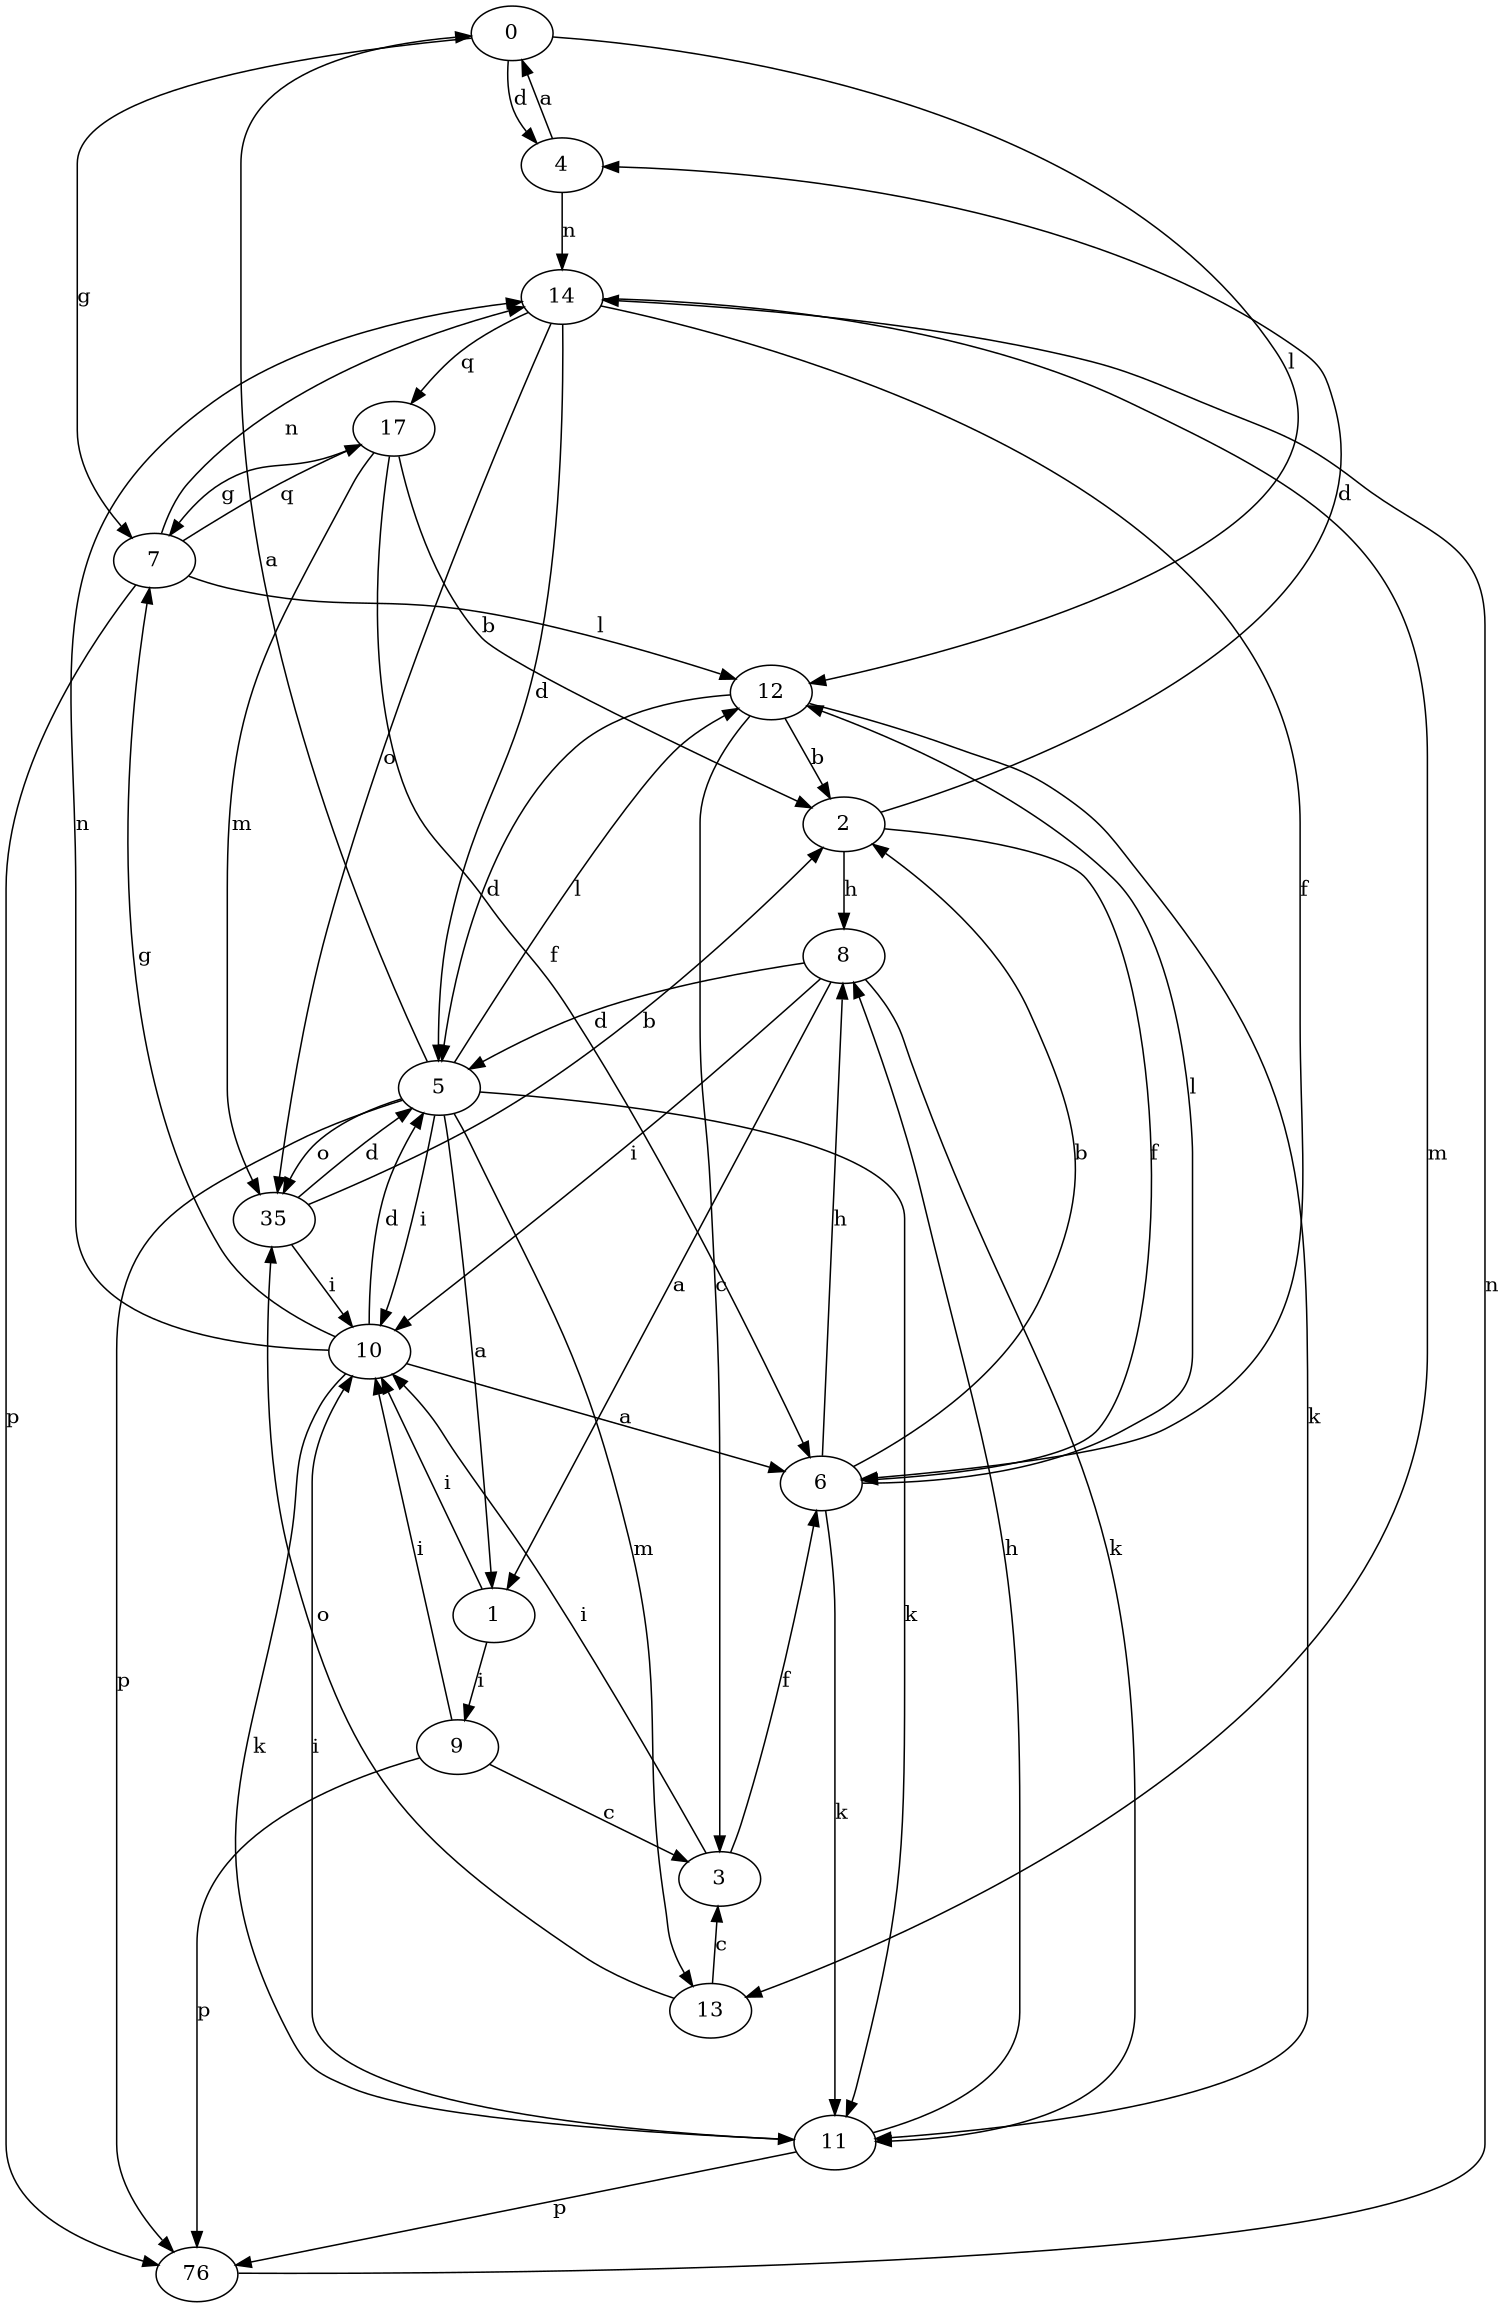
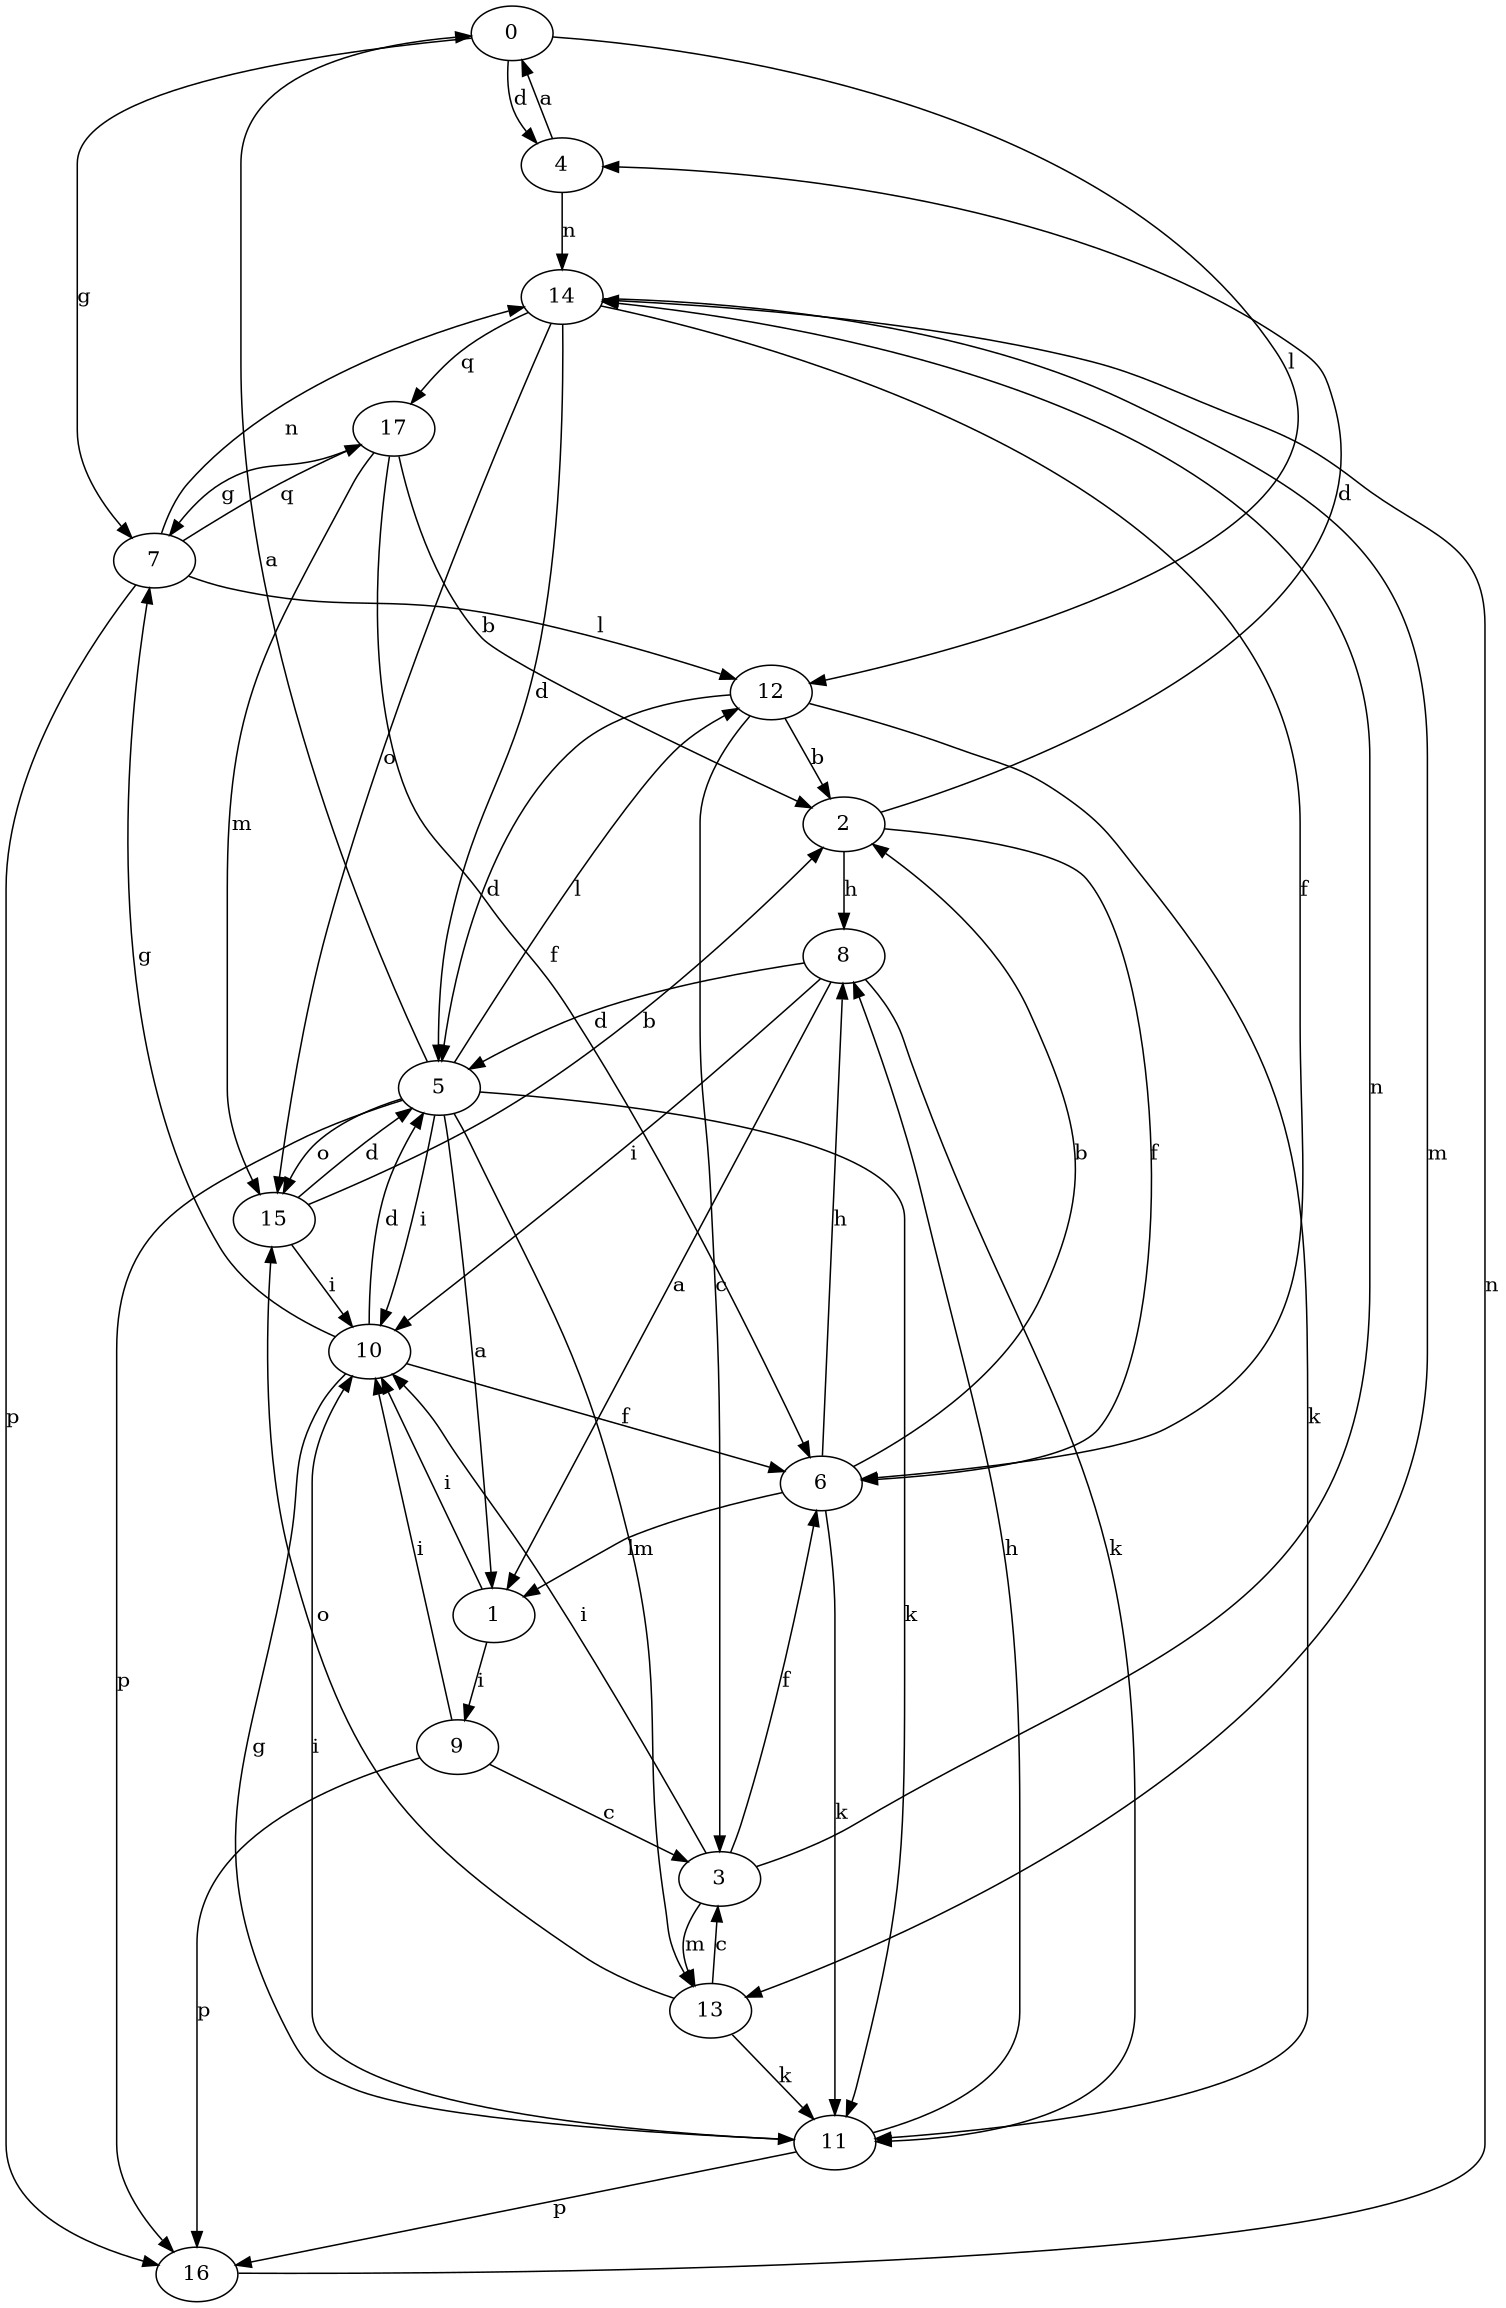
edge "10" -> "14": now "3" -> "14"
edge "6" -> "12": now "6" -> "1"
node "35": label "35" -> "15"
edge "10" -> "6": label "a" -> "f"
edge "10" -> "11": label "k" -> "g"
edge "3" -> "13": added, label "m"
edge "13" -> "11": added, label "k"
node "76": label "76" -> "16"
